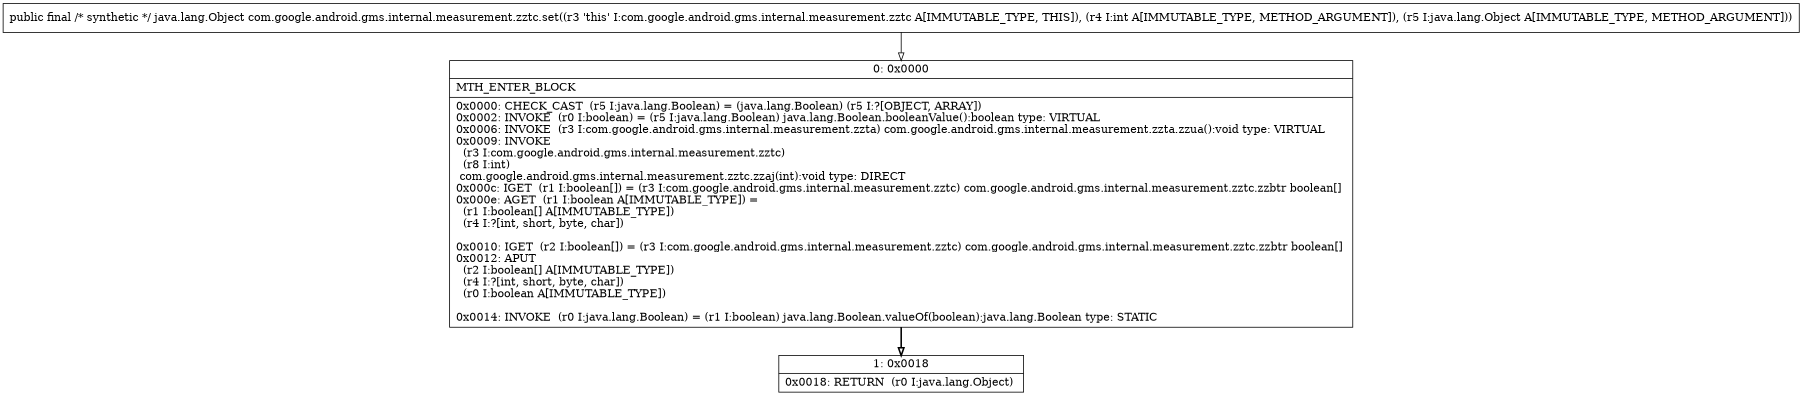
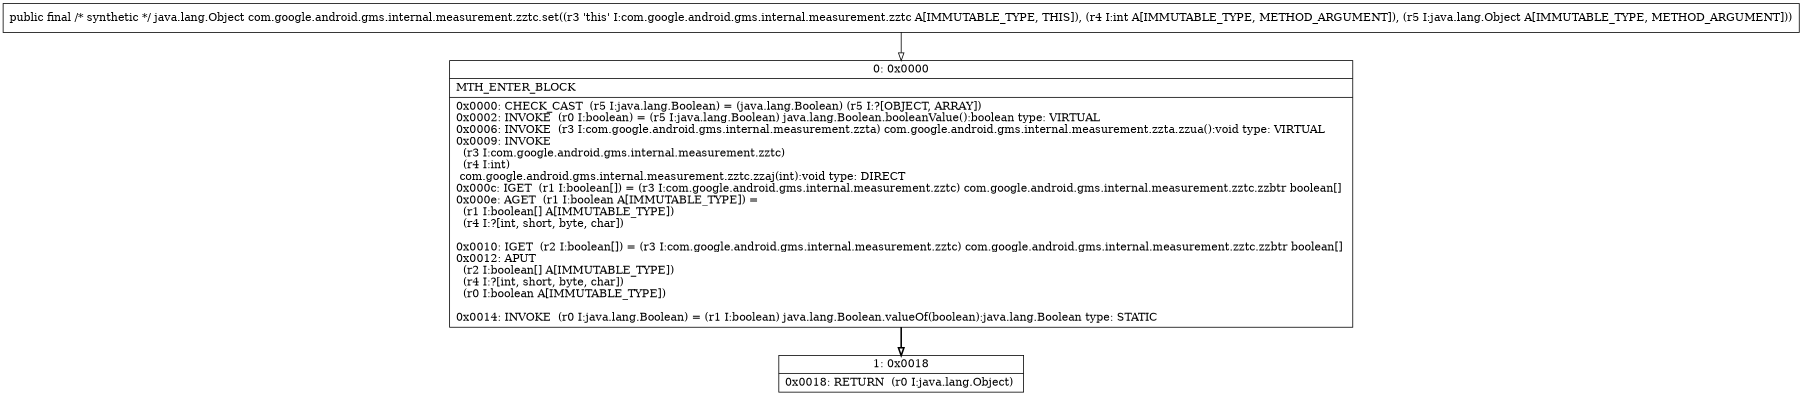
node "0: 0x0000": text "(r8 I:int)" -> "(r4 I:int)"
